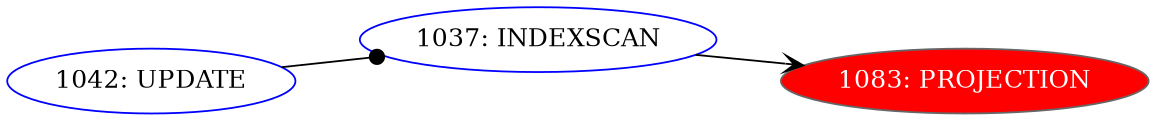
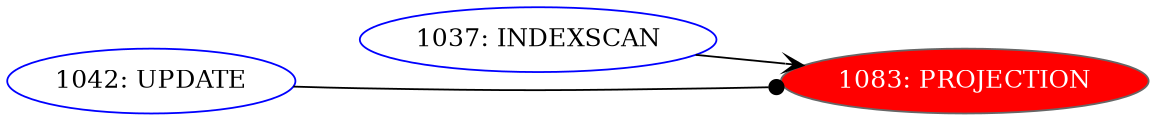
edge "1042: UPDATE" -> "1037: INDEXSCAN": now "1042: UPDATE" -> "1083: PROJECTION"
